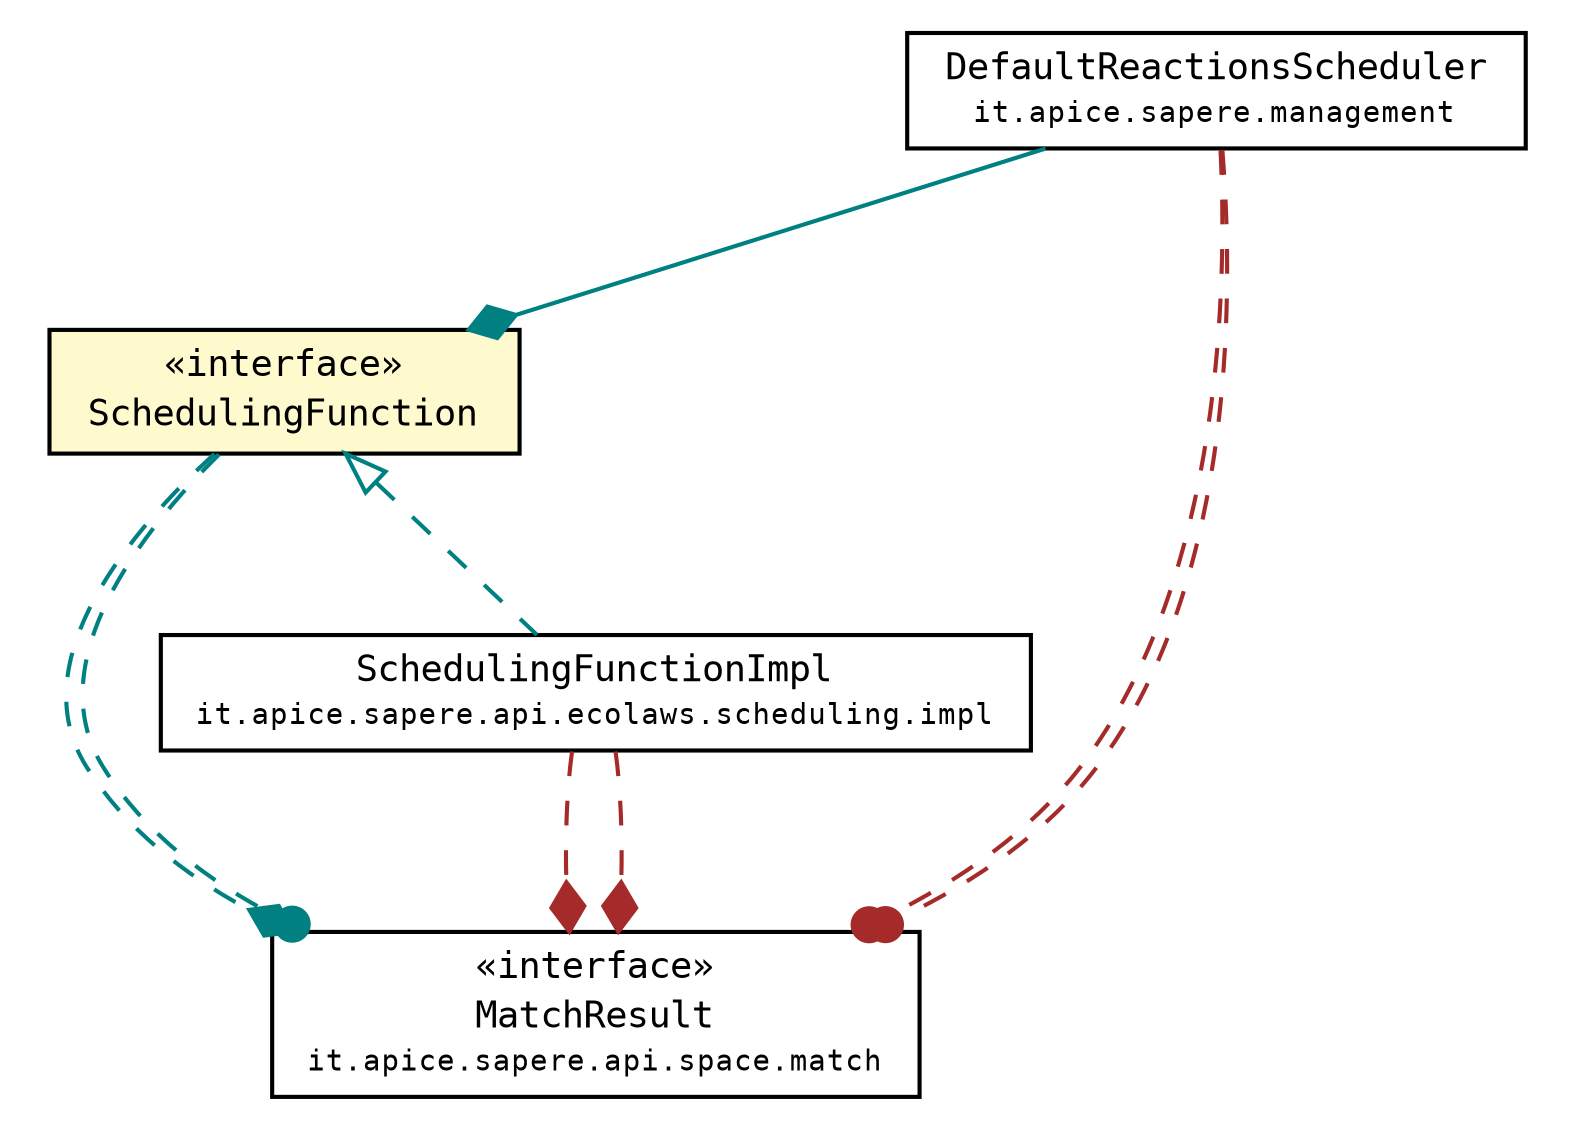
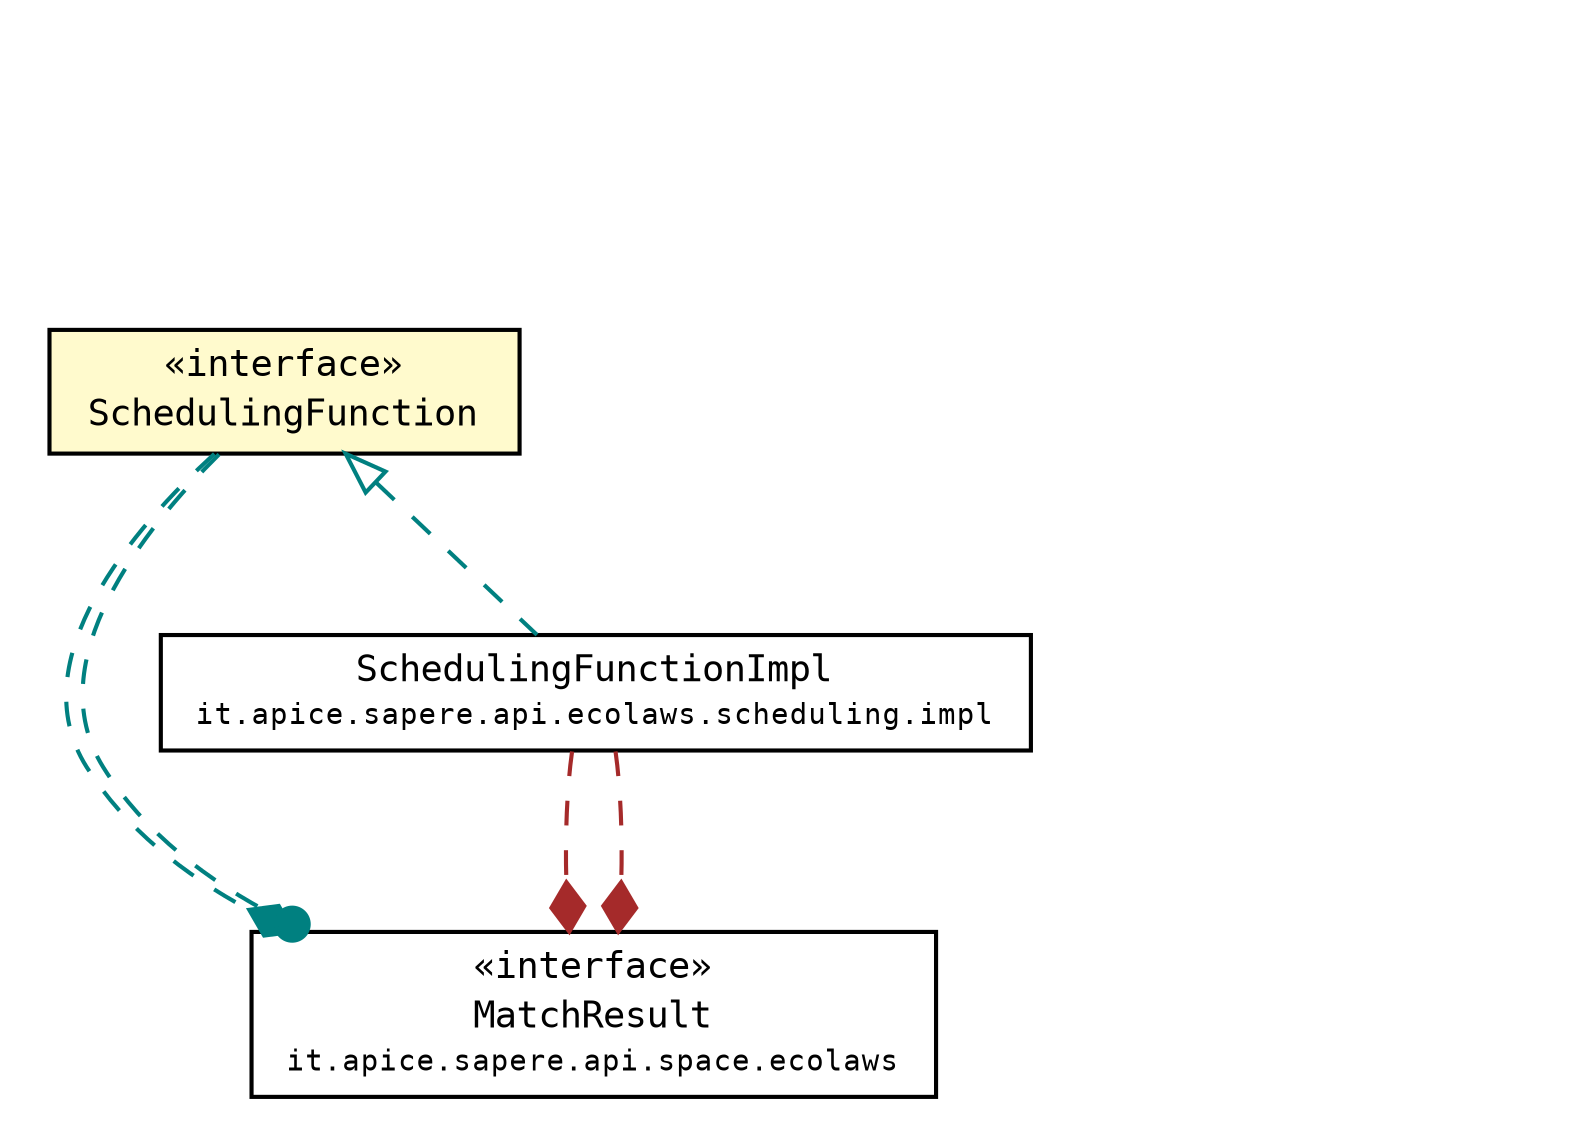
node "DefaultReactionsScheduler": removed
node "MatchResult": text "it.apice.sapere.api.space.match" -> "it.apice.sapere.api.space.ecolaws"
